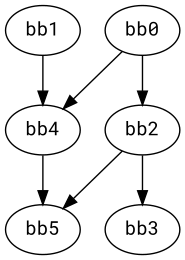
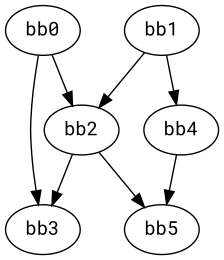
edge "bb0" -> "bb4": now "bb0" -> "bb3"
edge "bb1" -> "bb2": added
